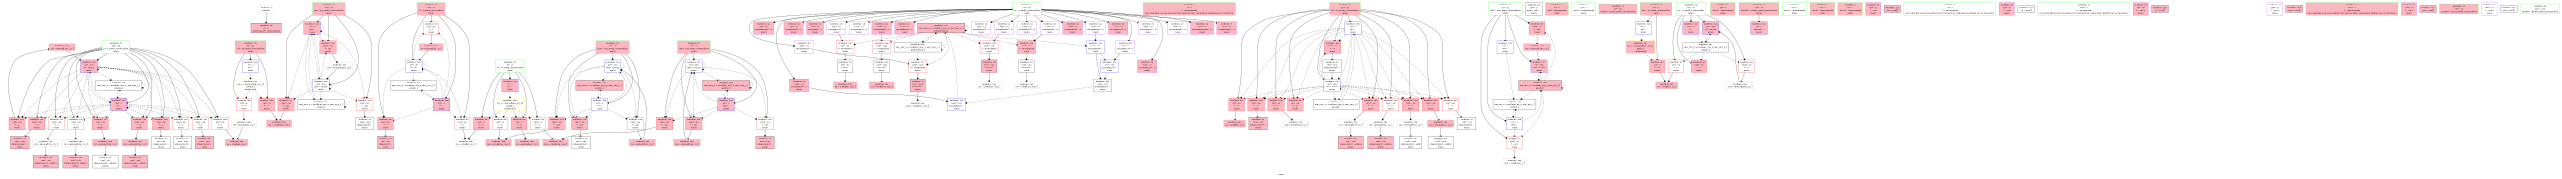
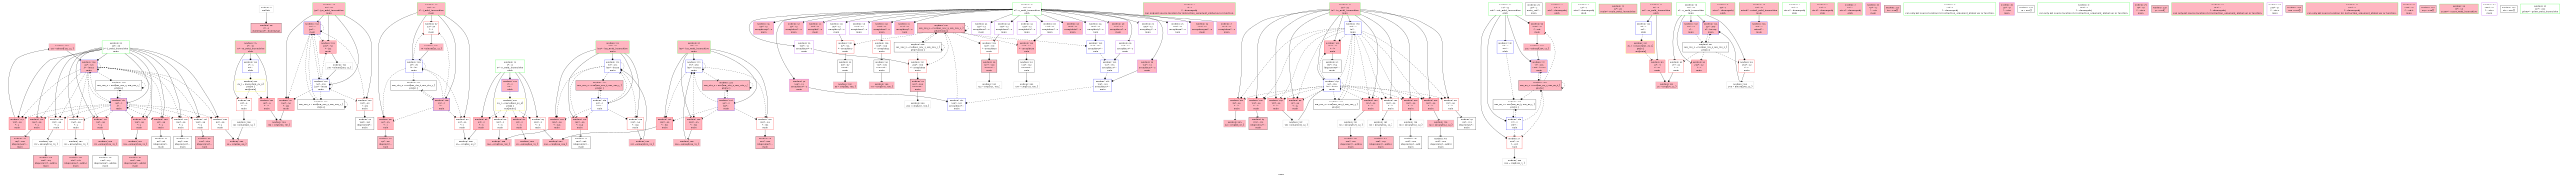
node "NodeID: 10": added
edge "NodeID: 16" -> "NodeID: 71": reversed
edge "NodeID: 215" -> "NodeID: 128": removed
edge "NodeID: 142" -> "NodeID: 144": now "NodeID: 70" -> "NodeID: 144"
edge "NodeID: 45" -> "NodeID: 147": now "NodeID: 177" -> "NodeID: 147"
